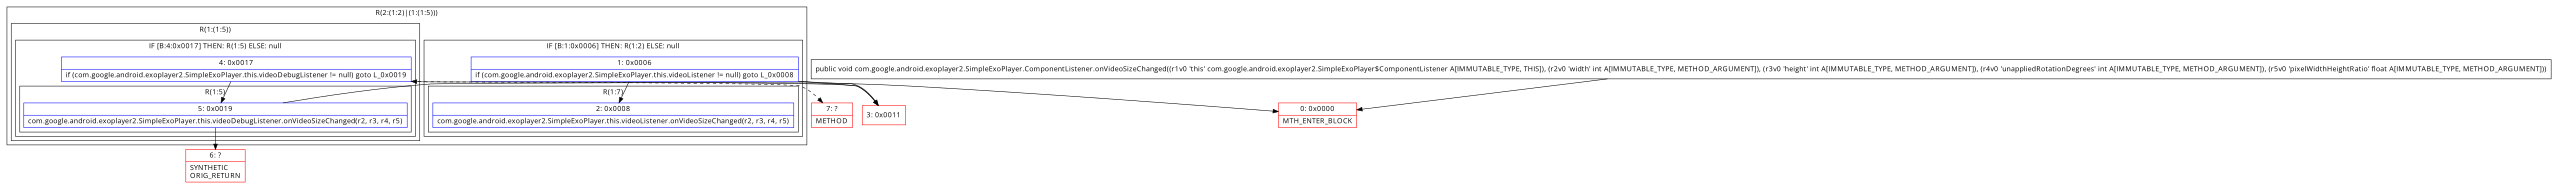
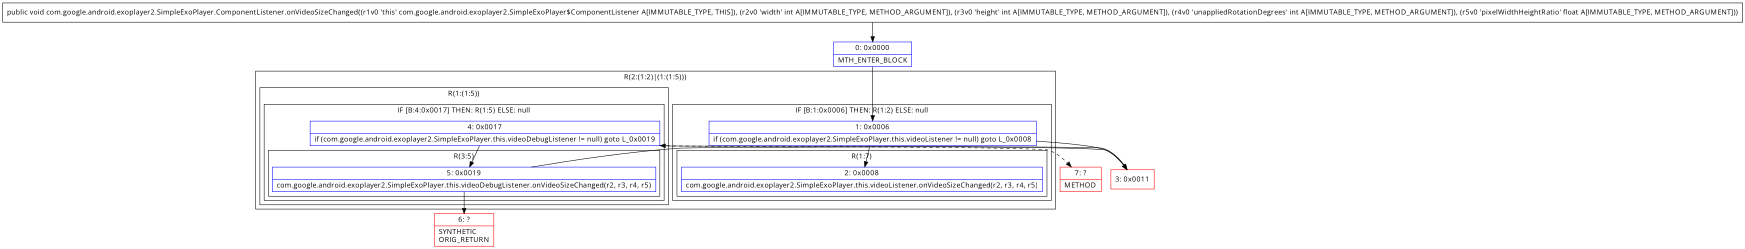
cluster "R(1:5)": label "R(1:5)" -> "R(3:5)"
edge "1: 0x0006" -> "0: 0x0000": reversed
node "0: 0x0000": color red -> blue
